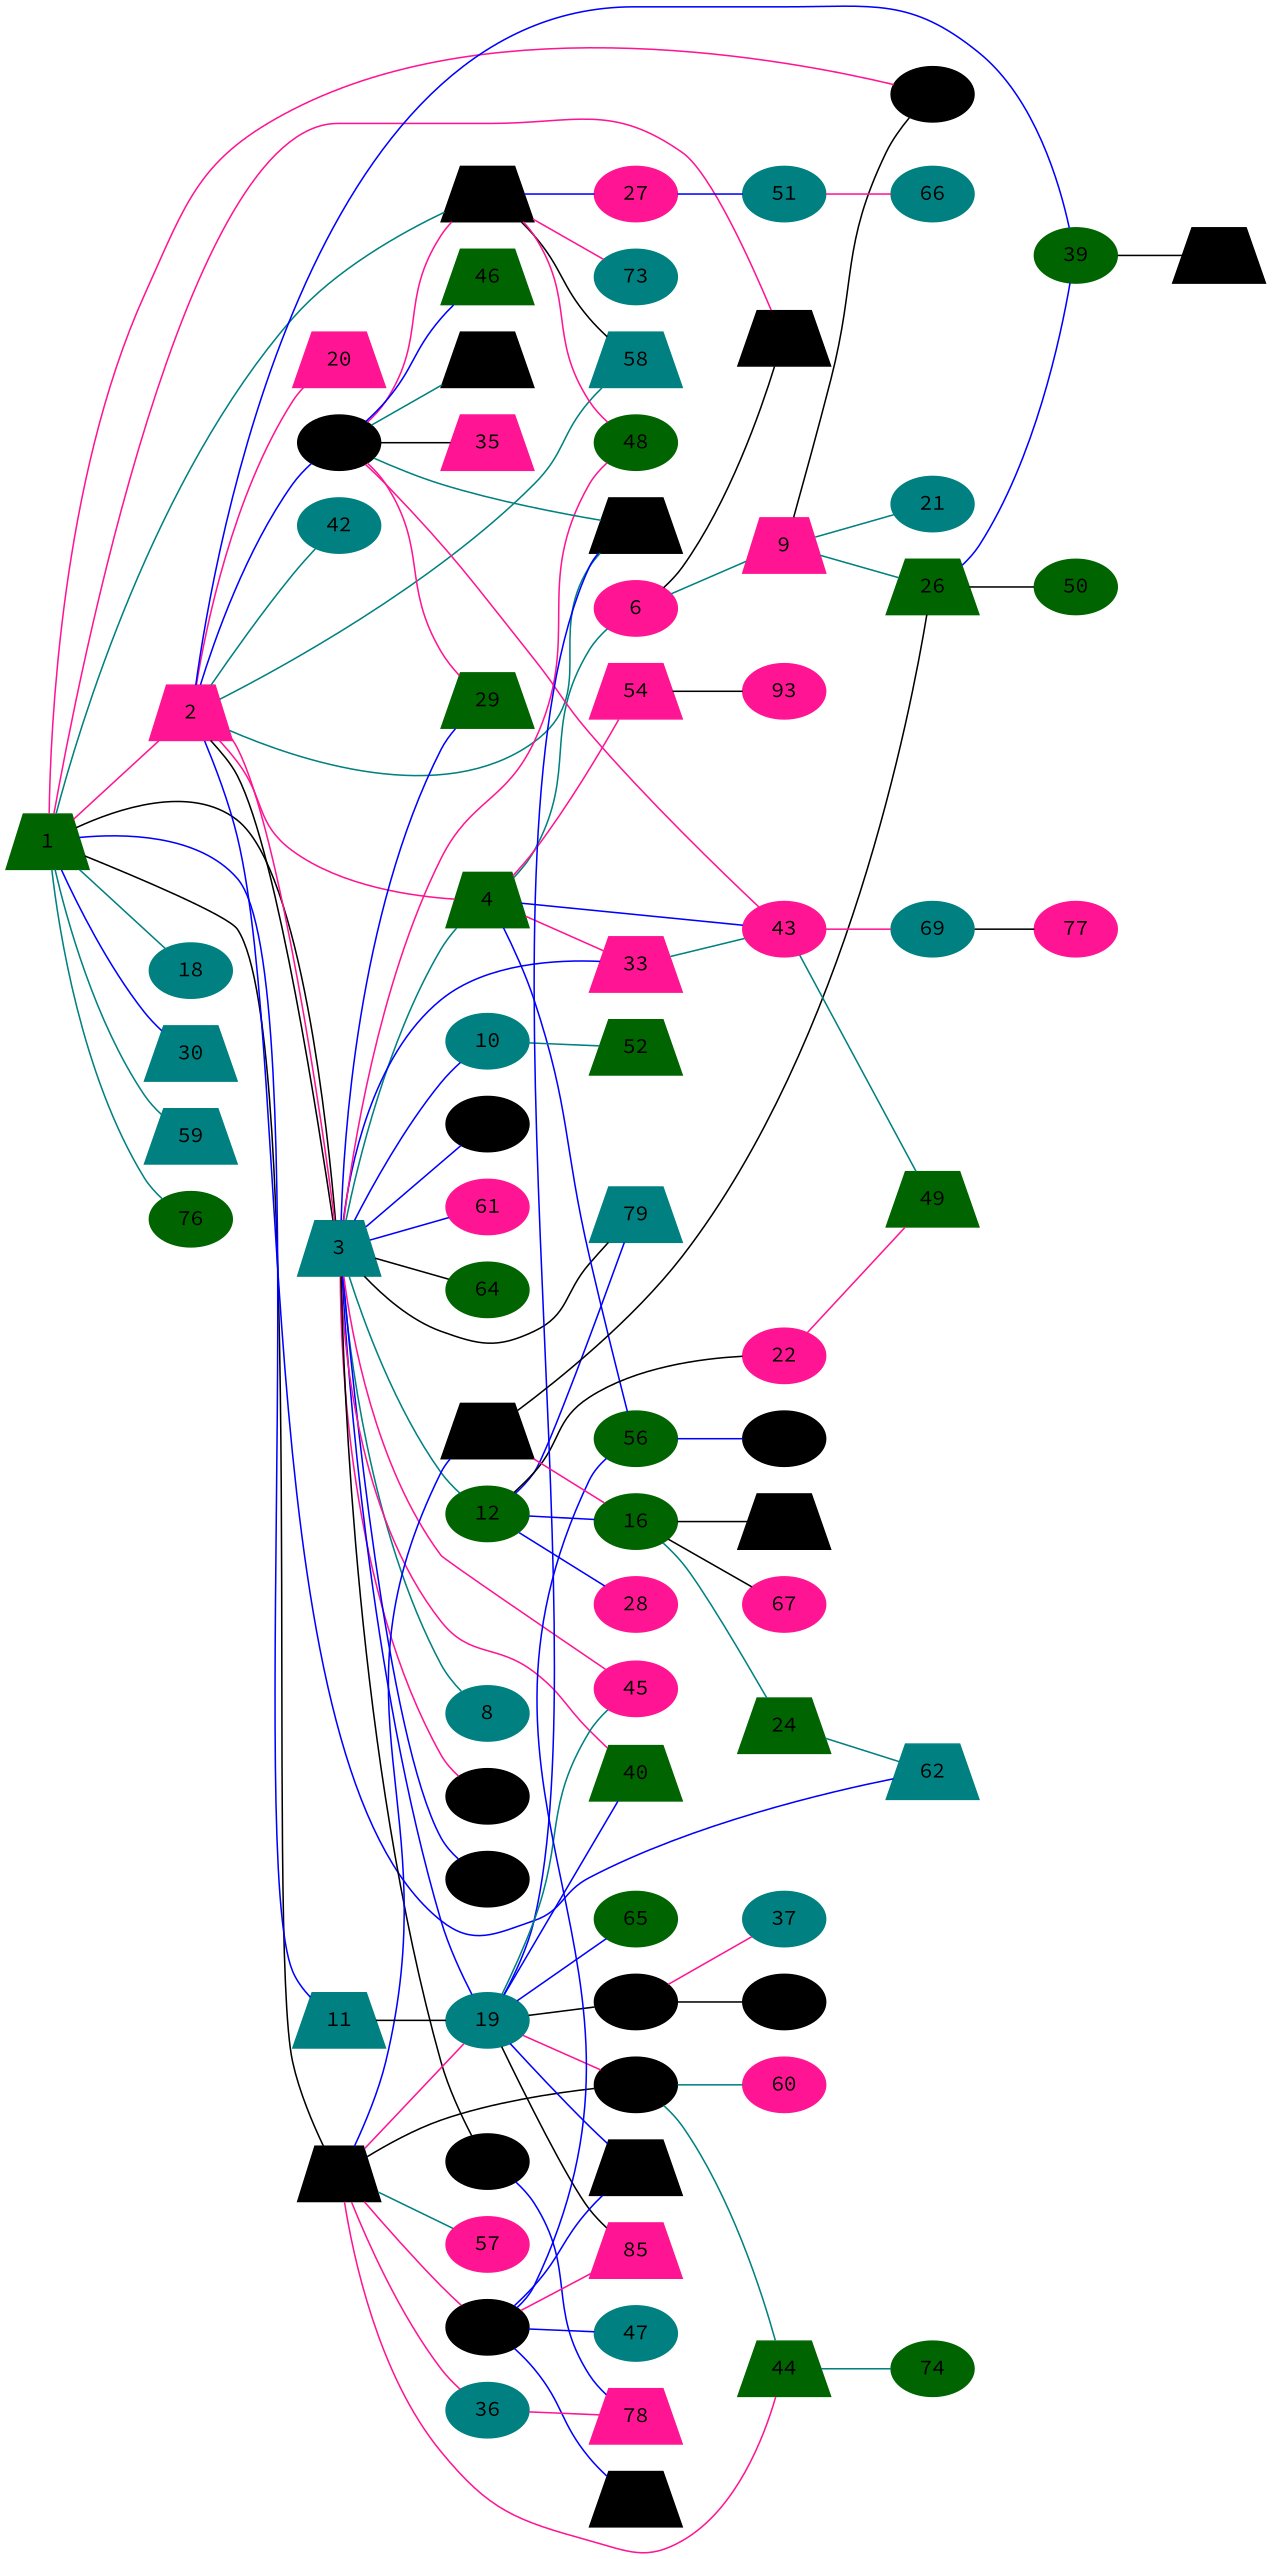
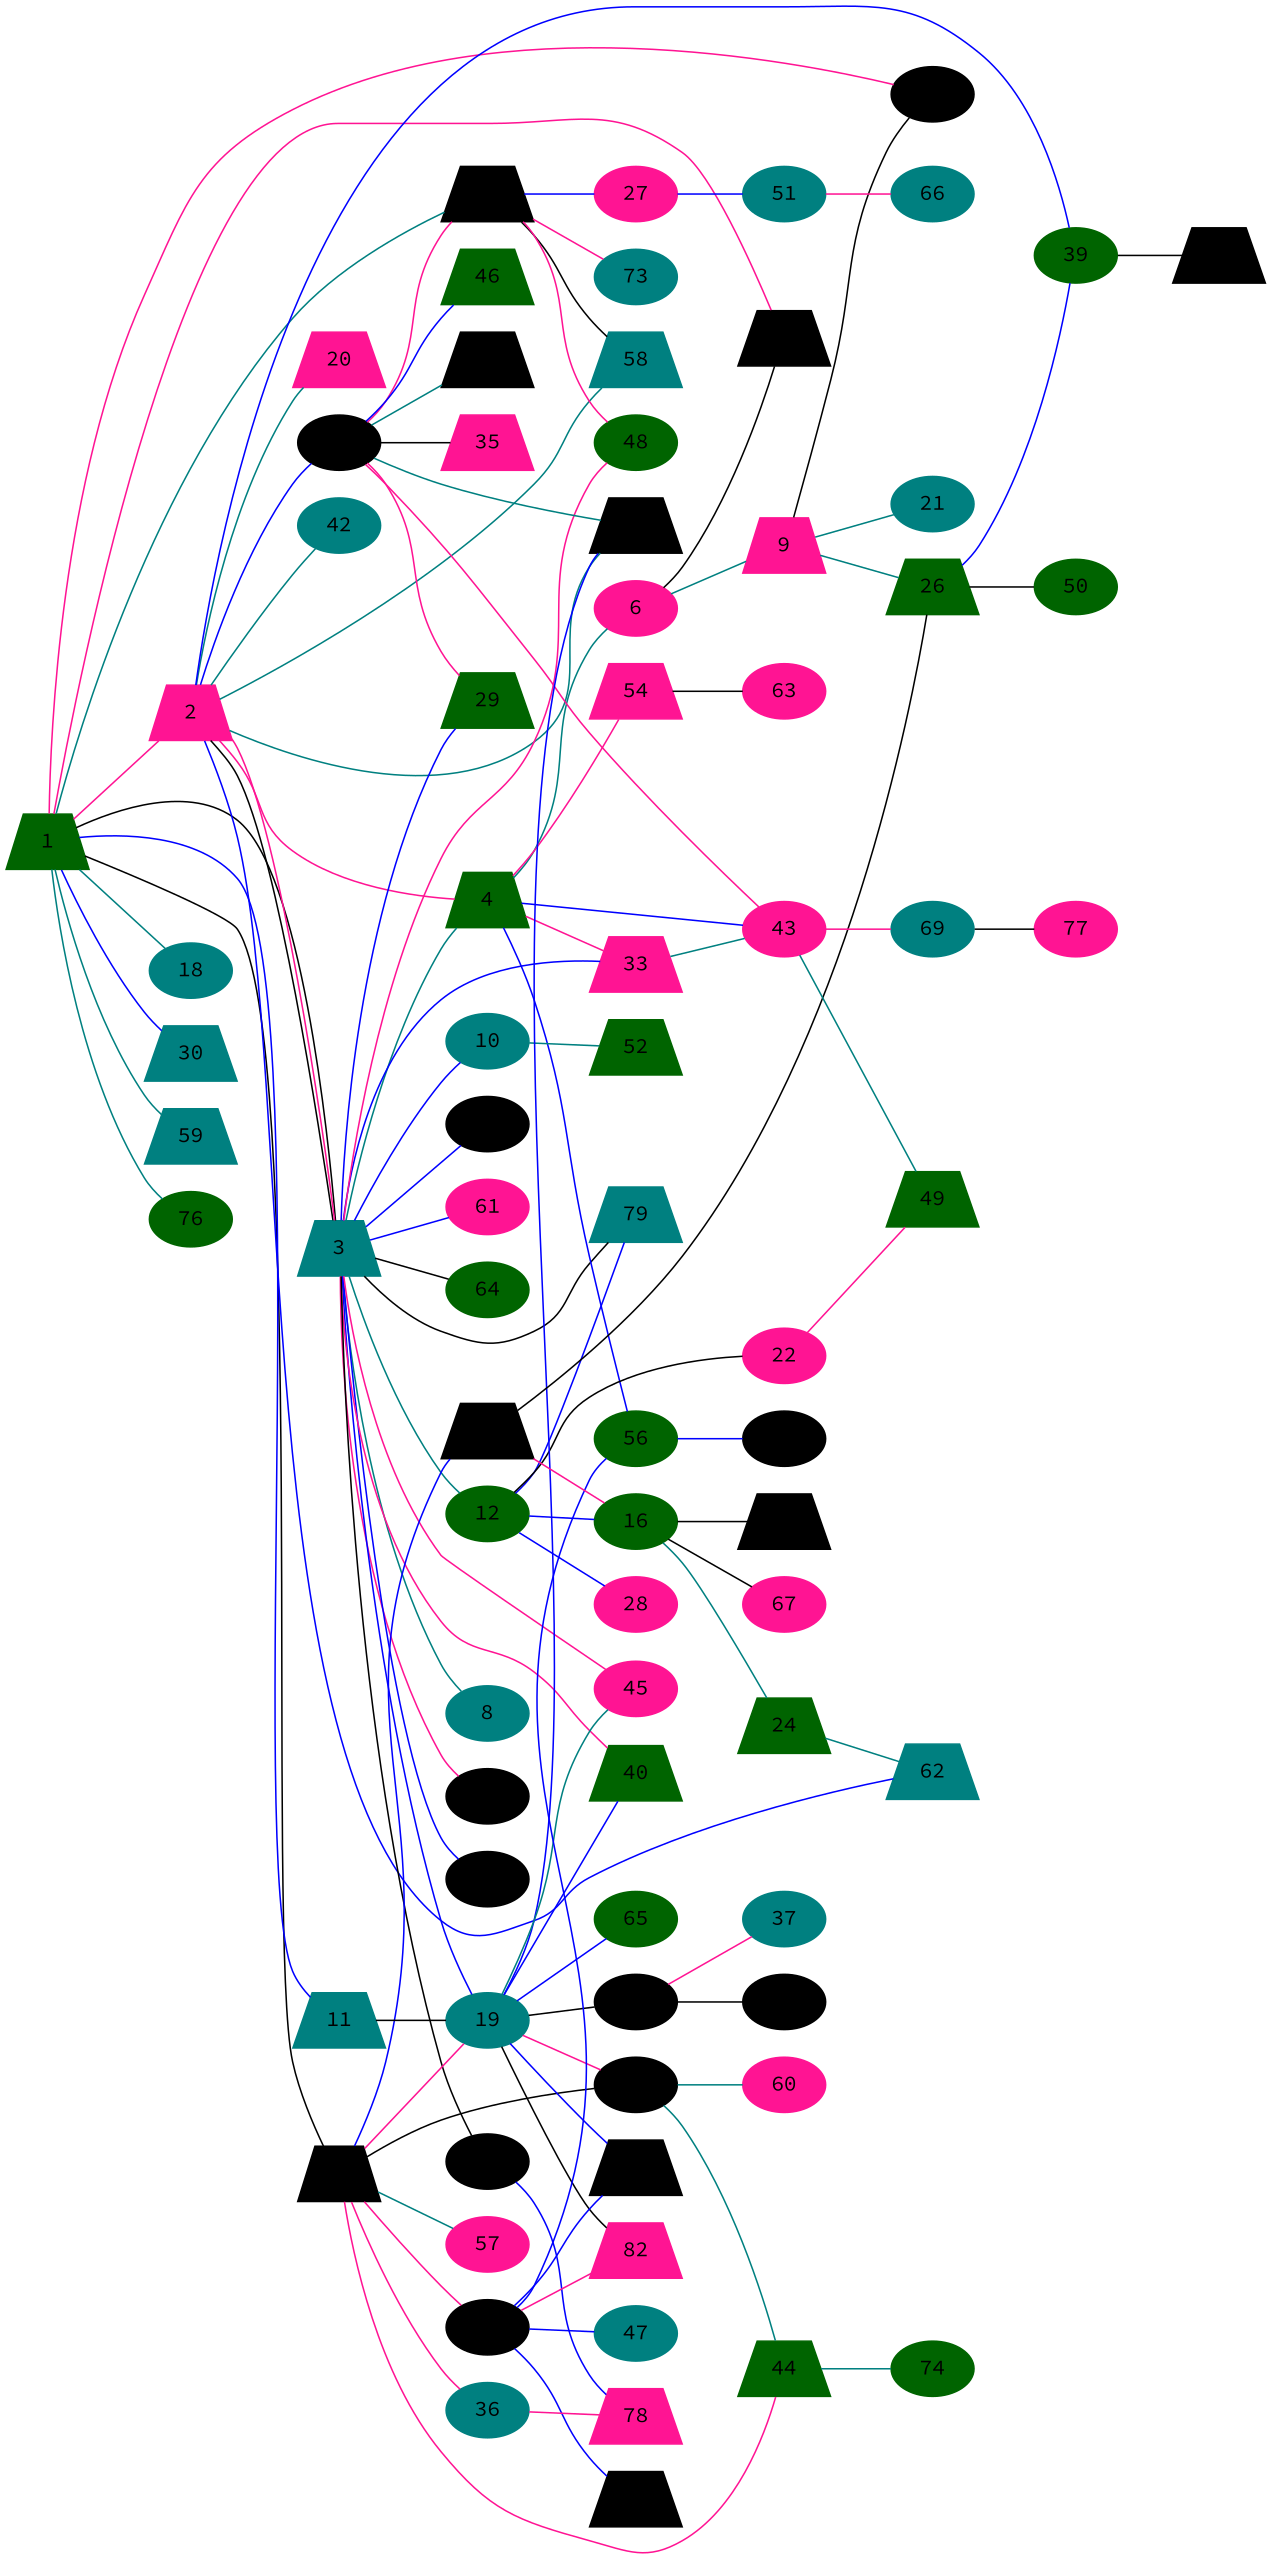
edge "20" -- "2": color deeppink -> teal
node "93": label "93" -> "63"
node "85": label "85" -> "82"
